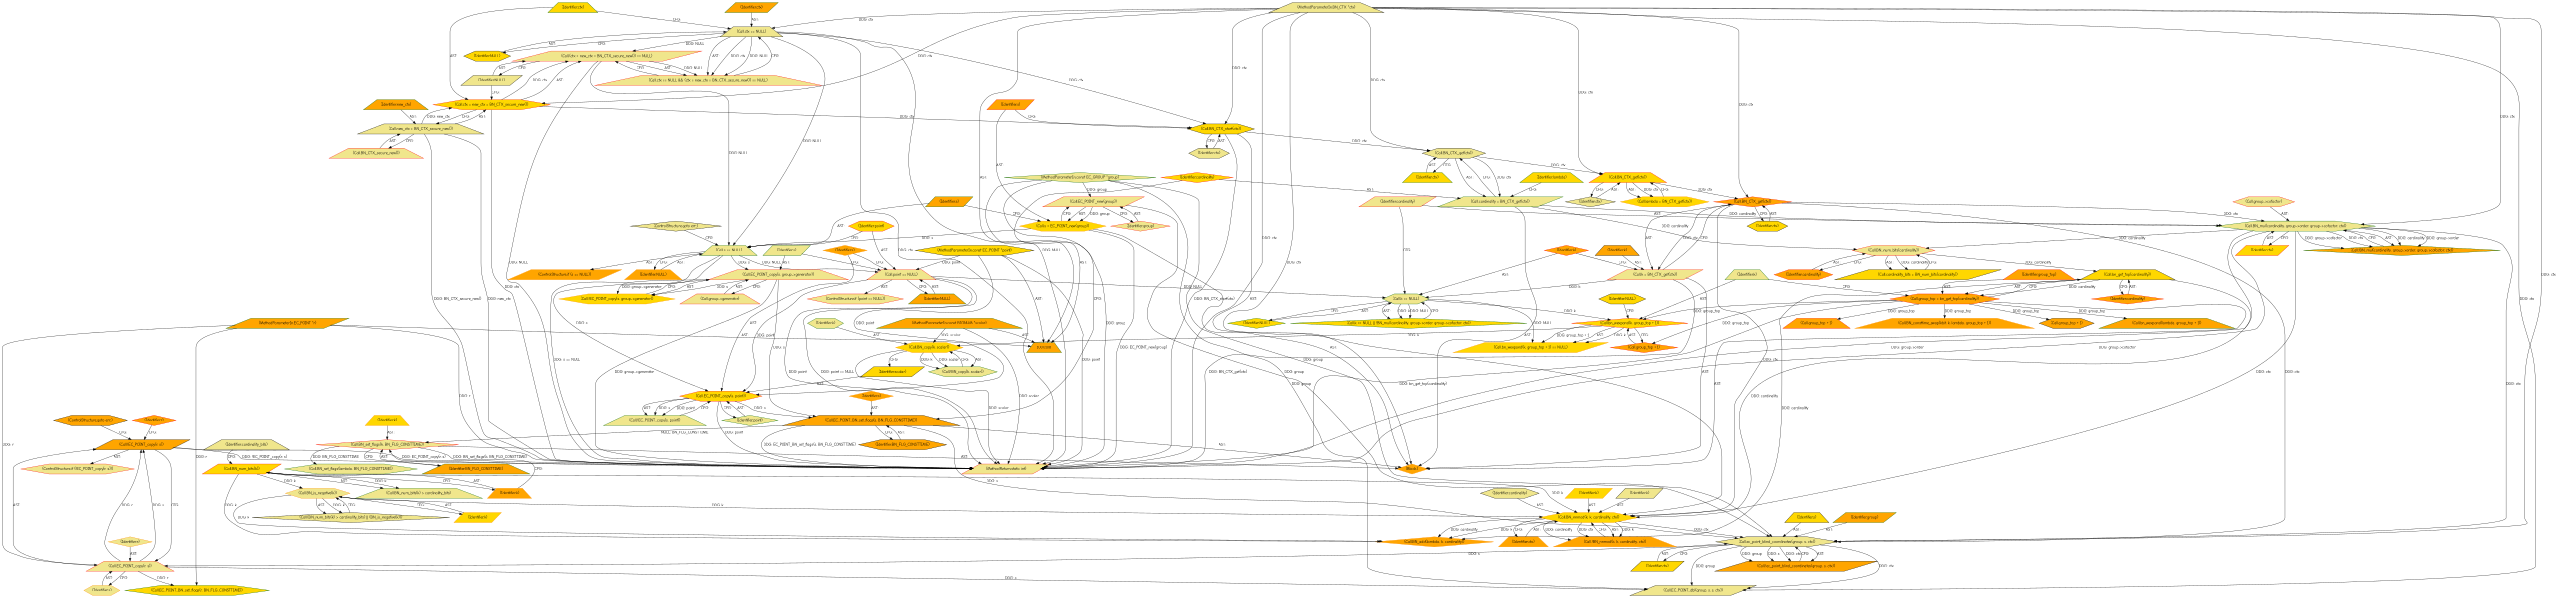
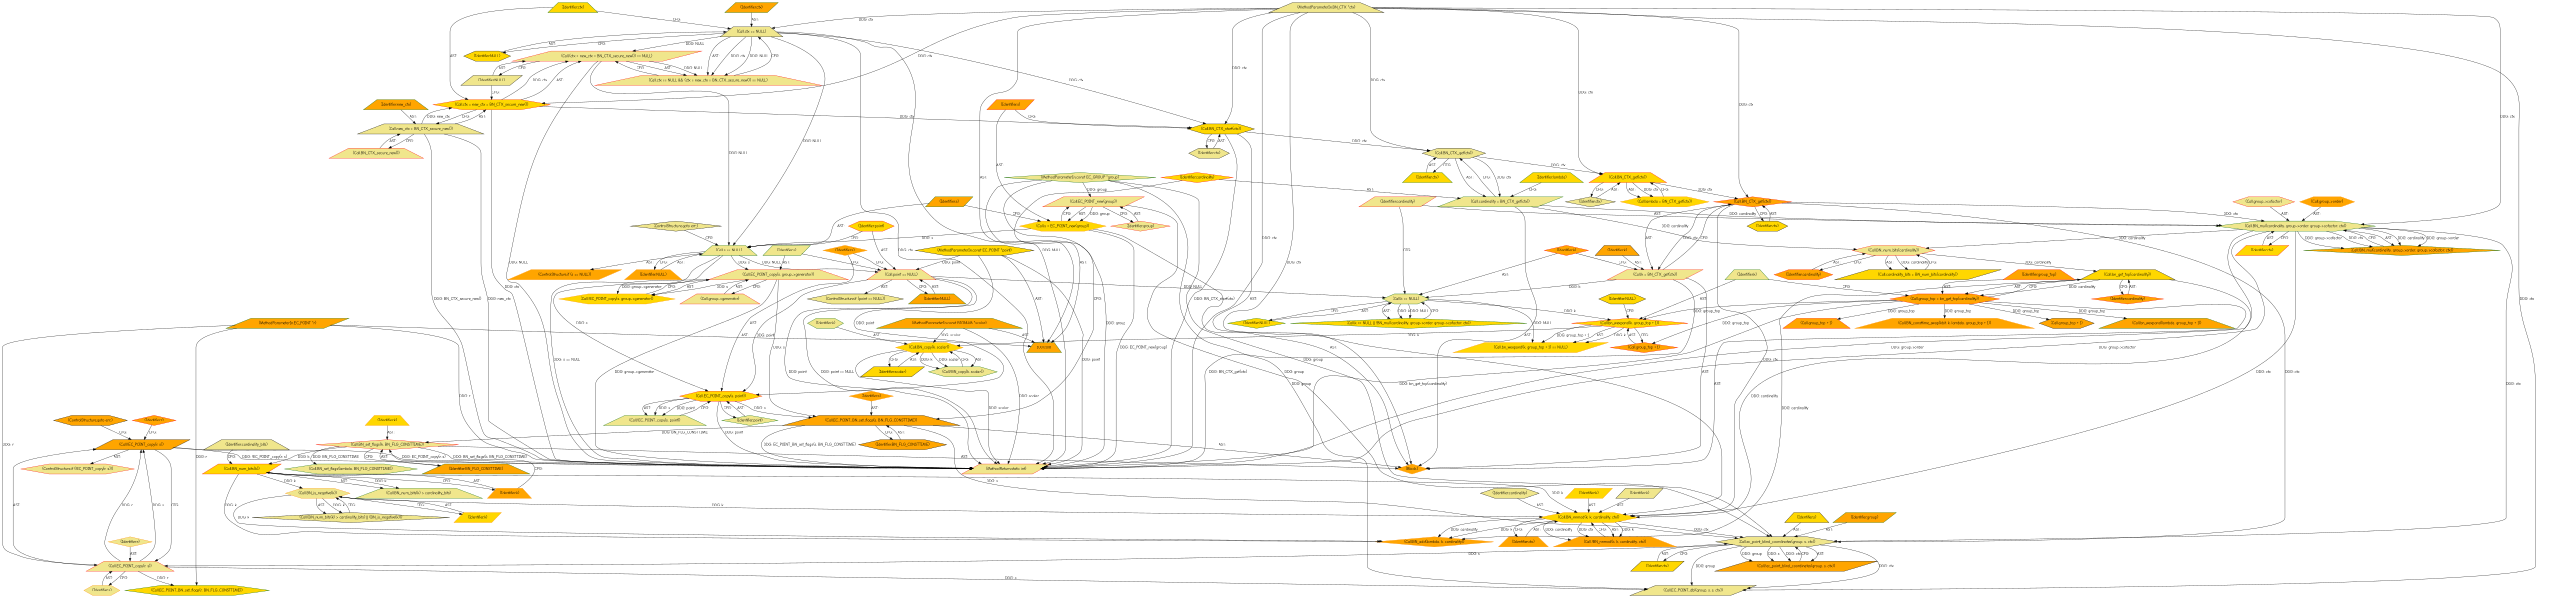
edge "(MethodParameterIn,BN_CTX *ctx)" -> "(Call,ec_point_blind_coordinates(group, s, ctx))": removed, label "DDG: ctx"
node "(Call,group->order)": added
node "(ControlStructure,if (point == NULL))": color red -> black
edge "(Identifier,scalar)" -> "(Call,EC_POINT_copy(s, point))": now "(Identifier,scalar)" -> "(Call,BN_copy(k, scalar))"
edge "(Call,EC_POINT_BN_set_flags(s, BN_FLG_CONSTTIME))" -> "(Call,BN_set_flags(k, BN_FLG_CONSTTIME))": label "NULL: BN_FLG_CONSTTIME" -> "DDG: BN_FLG_CONSTTIME"
edge "(Call,BN_set_flags(k, BN_FLG_CONSTTIME))" -> "(Call,BN_num_bits(k))": added, label "DDG: k"
